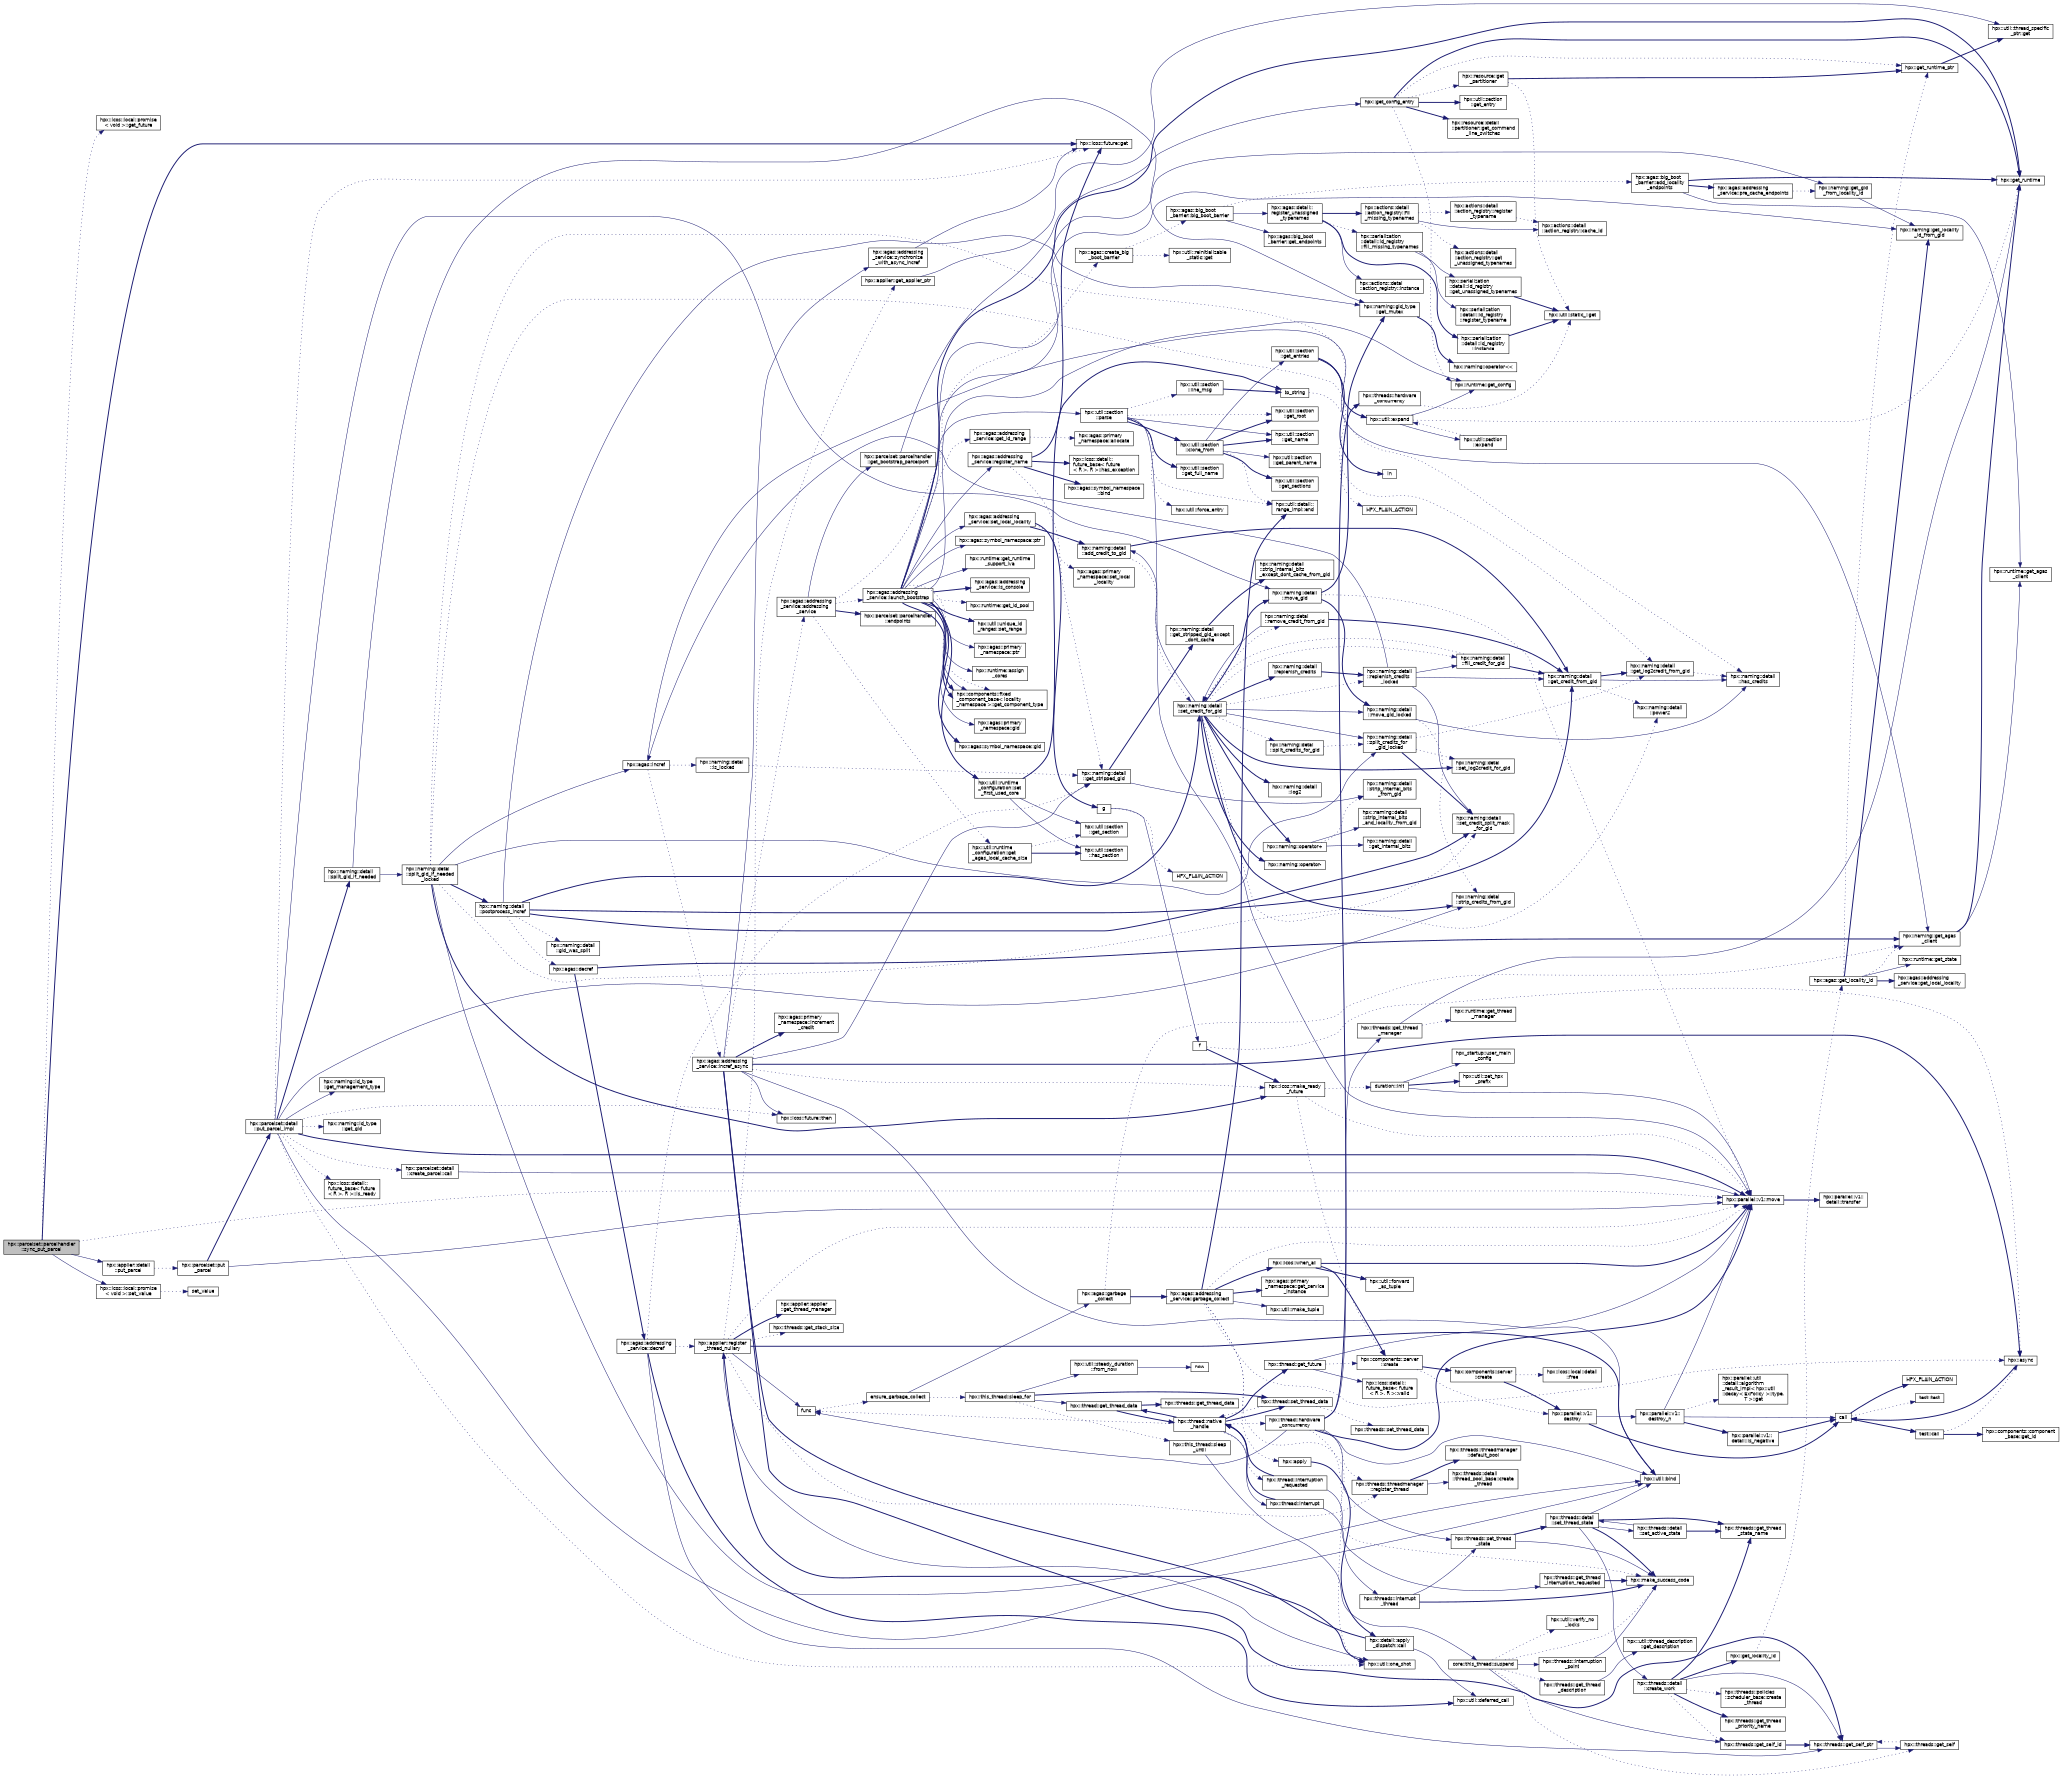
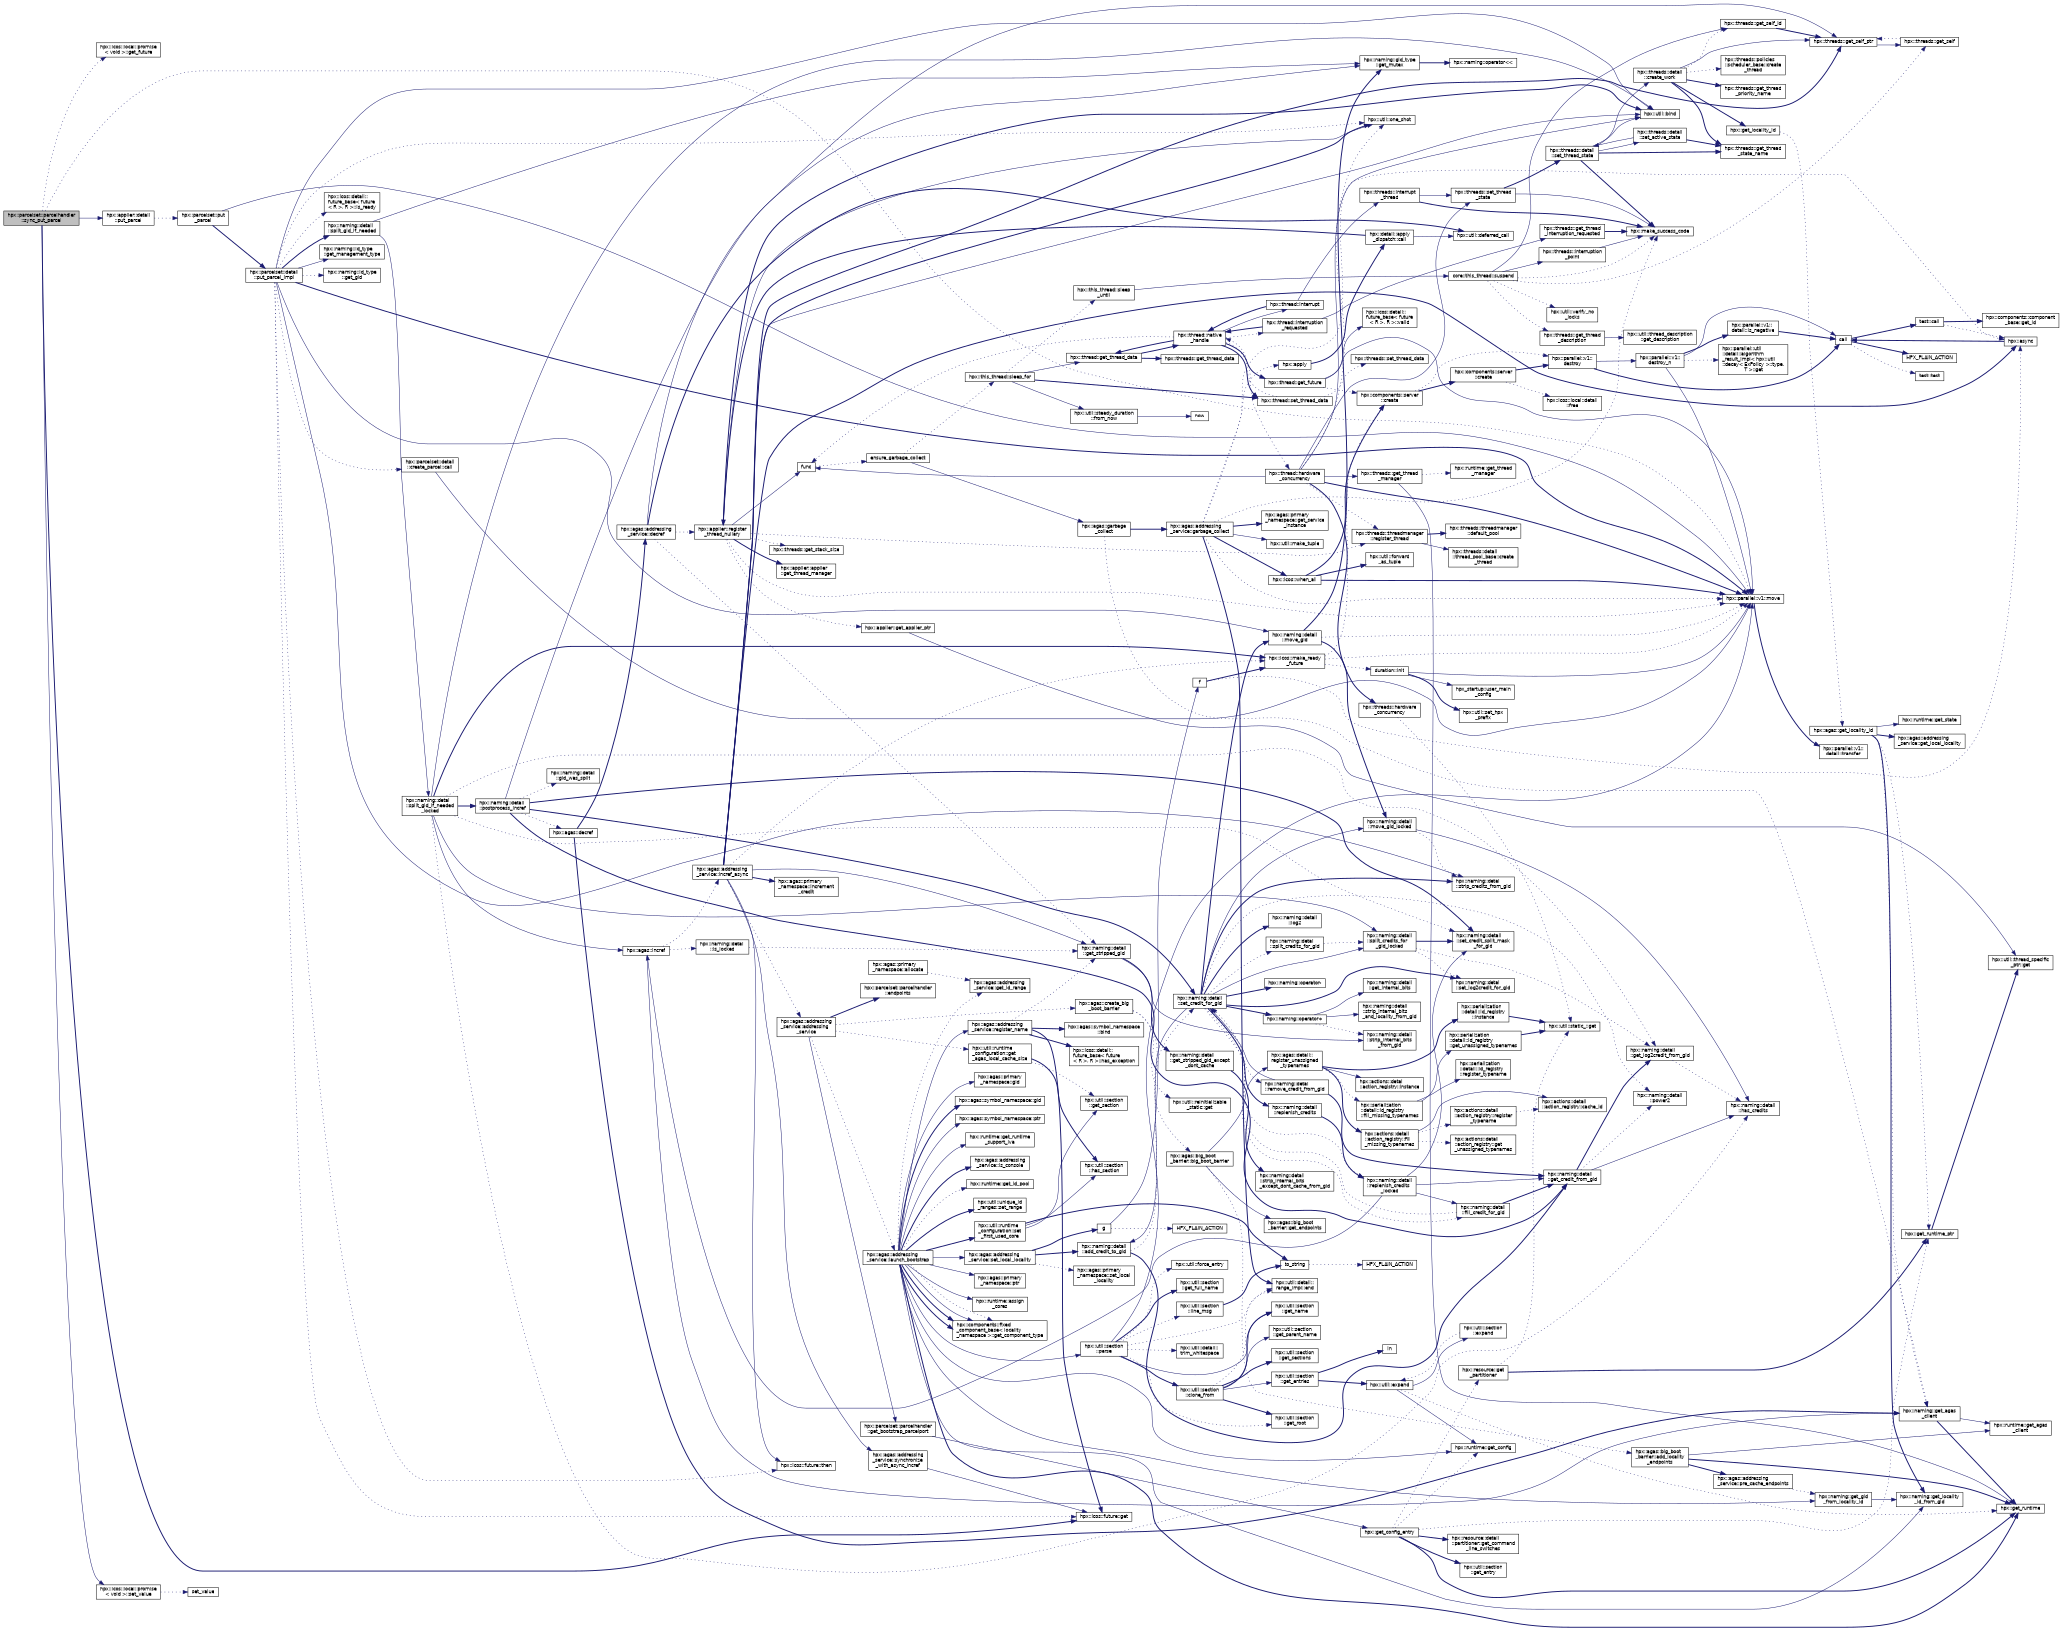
edge "hpx::agas::addressing _service::get_id_range" -> "hpx::agas::primary _namespace::allocate": reversed
node "hpx::util::detail:: trim_whitespace": added
